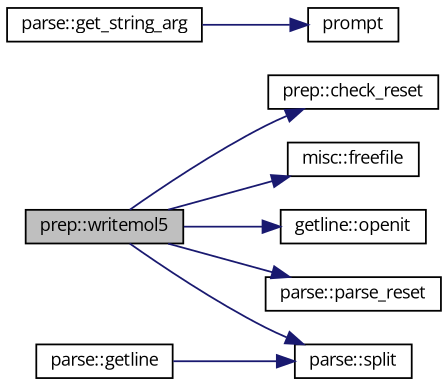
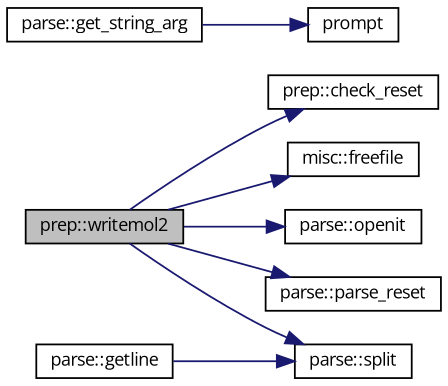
node "prep::writemol5": label "prep::writemol5" -> "prep::writemol2"
node "getline::openit": label "getline::openit" -> "parse::openit"
